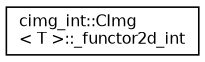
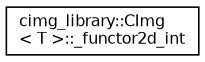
node "cimg_int::CImg < T >::_functor2d_int": label "cimg_int::CImg < T >::_functor2d_int" -> "cimg_library::CImg < T >::_functor2d_int"
